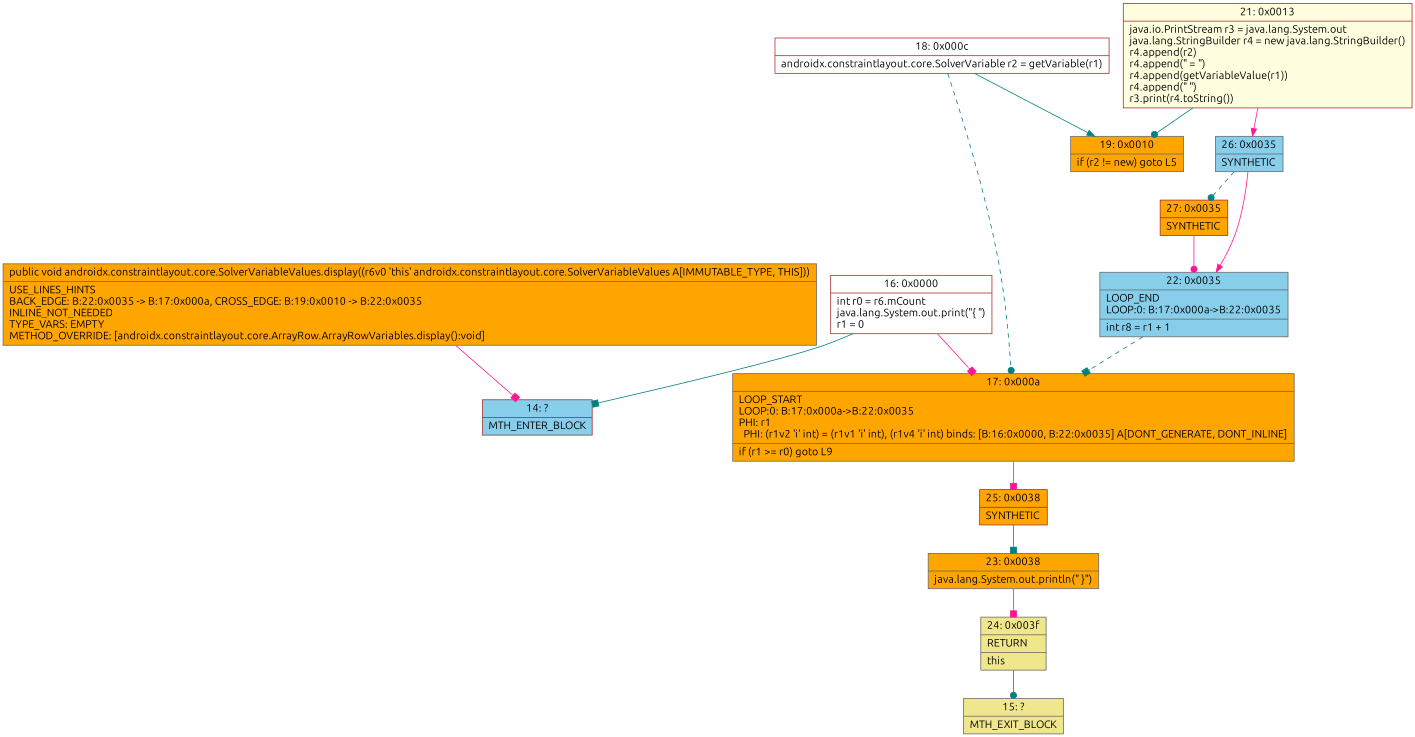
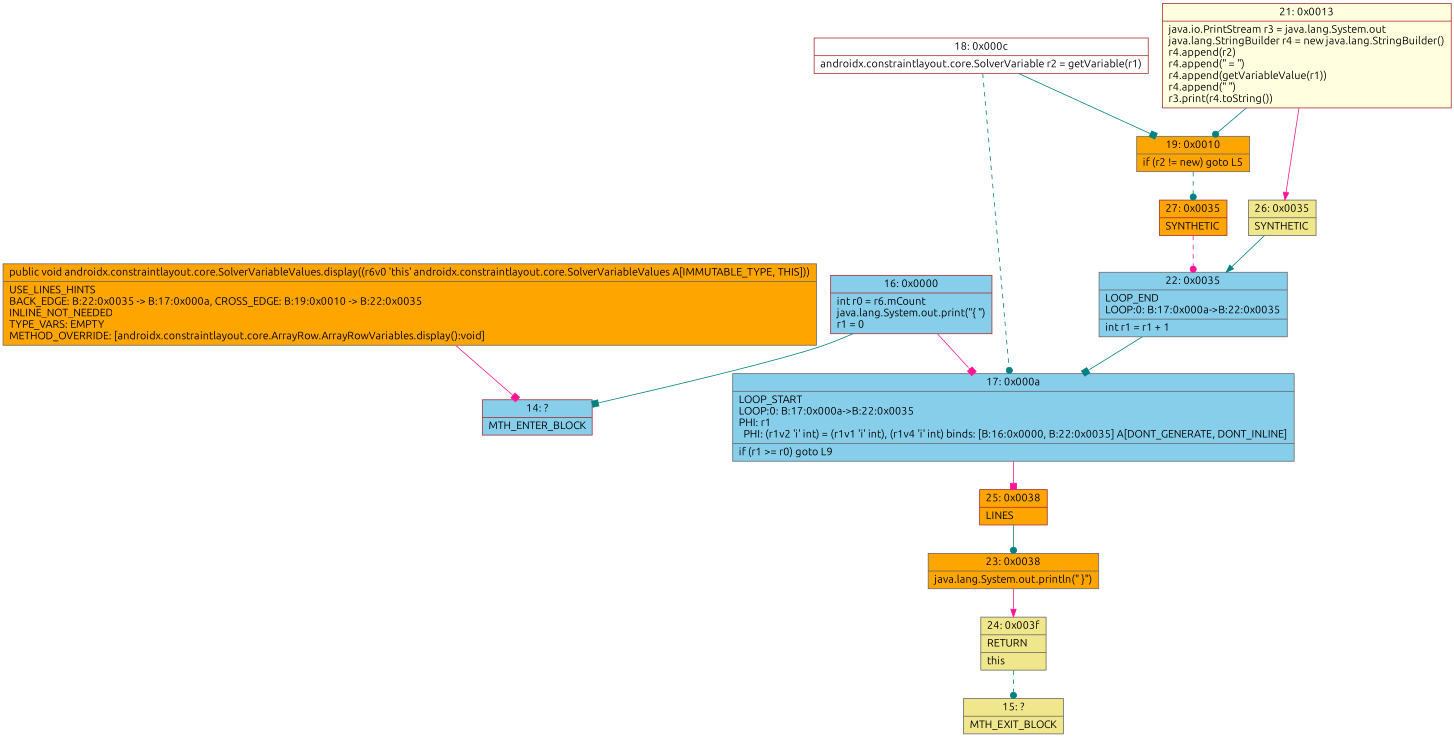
edge "18: 0x000c" -> "19: 0x0010": arrowhead normal -> box
node "26: 0x0035": fillcolor skyblue -> khaki
edge "26: 0x0035" -> "27: 0x0035": now "19: 0x0010" -> "27: 0x0035"
edge "26: 0x0035" -> "22: 0x0035": color deeppink -> teal
edge "27: 0x0035" -> "22: 0x0035": style solid -> dashed
node "16: 0x0000": fillcolor white -> skyblue
node "22: 0x0035": text "int r8 = r1 + 1" -> "int r1 = r1 + 1"
edge "22: 0x0035" -> "17: 0x000a": style dashed -> solid
node "17: 0x000a": fillcolor orange -> skyblue
node "25: 0x0038": text "SYNTHETIC" -> "LINES"
edge "25: 0x0038" -> "23: 0x0038": arrowhead box -> dot
edge "23: 0x0038" -> "24: 0x003f": arrowhead box -> normal
edge "24: 0x003f" -> "15: ?": style solid -> dashed
